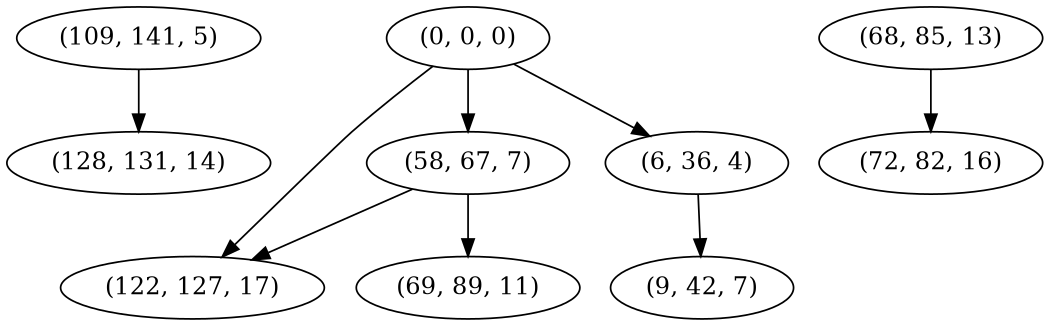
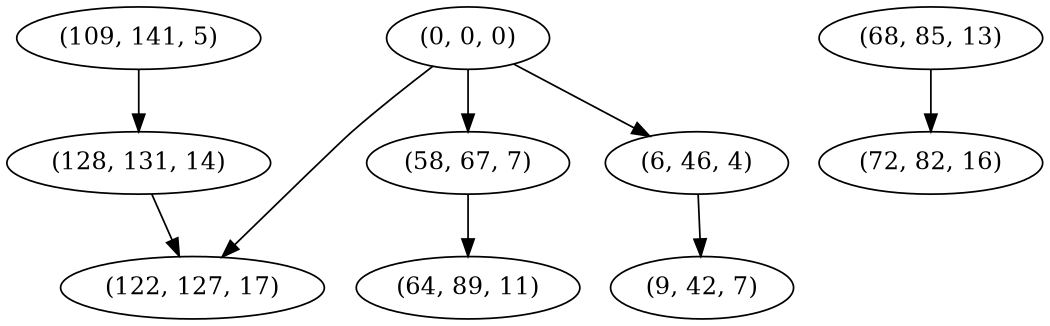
node "(6, 36, 4)": label "(6, 36, 4)" -> "(6, 46, 4)"
edge "(58, 67, 7)" -> "(122, 127, 17)": now "(128, 131, 14)" -> "(122, 127, 17)"
node "(69, 89, 11)": label "(69, 89, 11)" -> "(64, 89, 11)"
